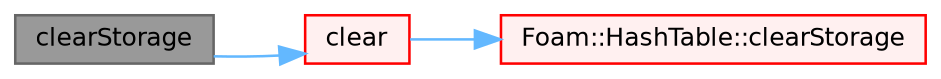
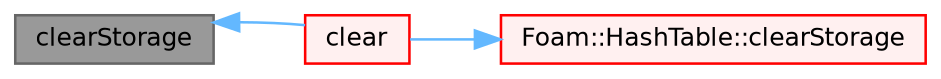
edge "clearStorage" -> "clear": reversed
